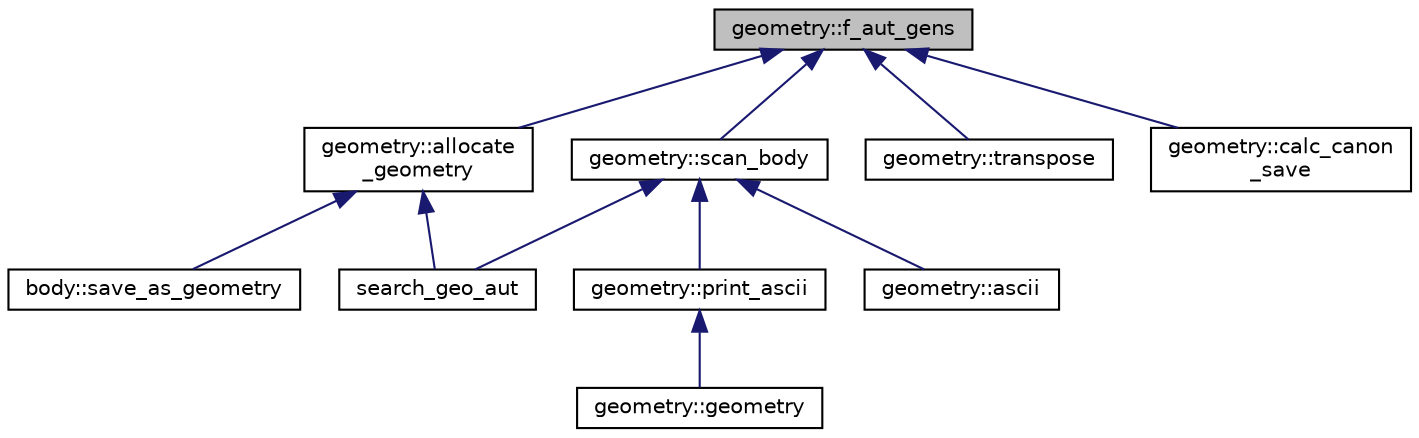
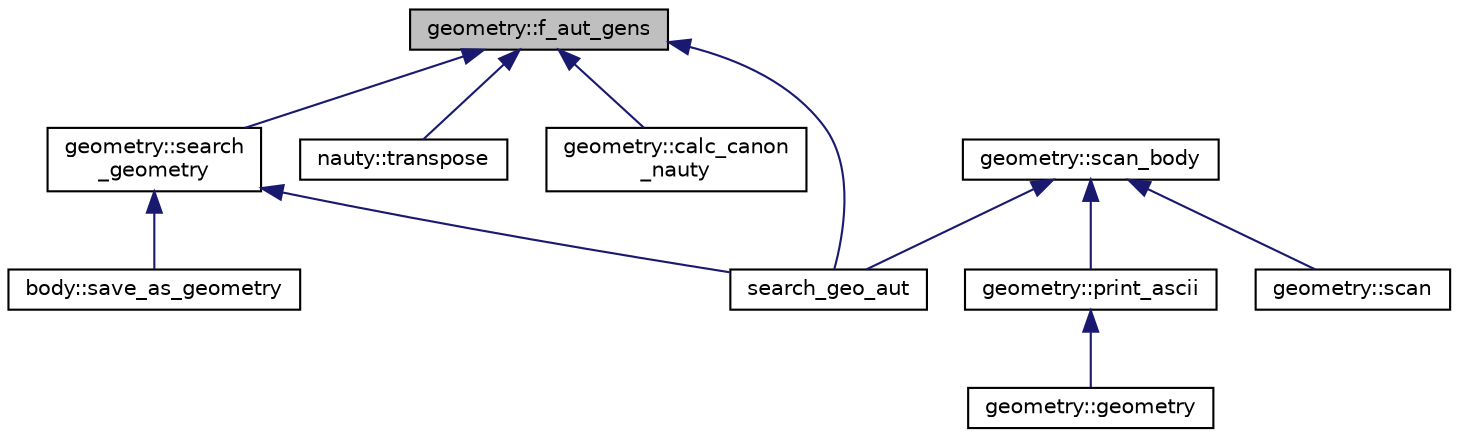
edge "geometry::scan_body" -> "geometry::f_aut_gens": now "search_geo_aut" -> "geometry::f_aut_gens"
node "geometry::allocate _geometry": label "geometry::allocate _geometry" -> "geometry::search _geometry"
node "geometry::transpose": label "geometry::transpose" -> "nauty::transpose"
node "geometry::calc_canon _save": label "geometry::calc_canon _save" -> "geometry::calc_canon _nauty"
node "geometry::ascii": label "geometry::ascii" -> "geometry::scan"
